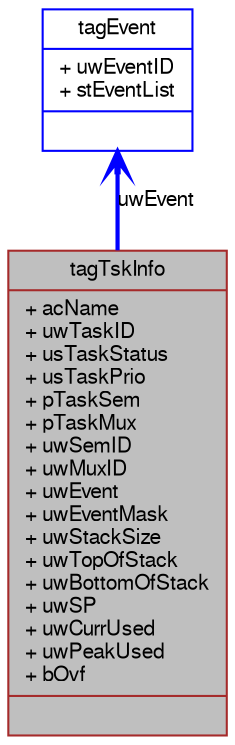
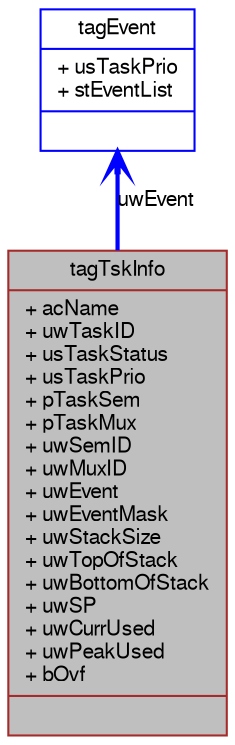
node "tagEvent": text "+ uwEventID" -> "+ usTaskPrio"
